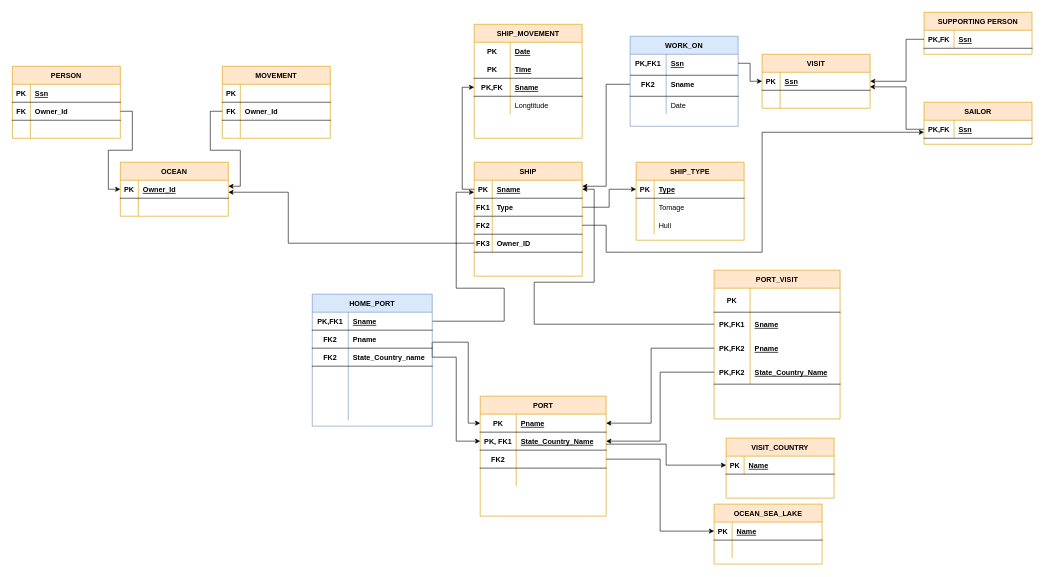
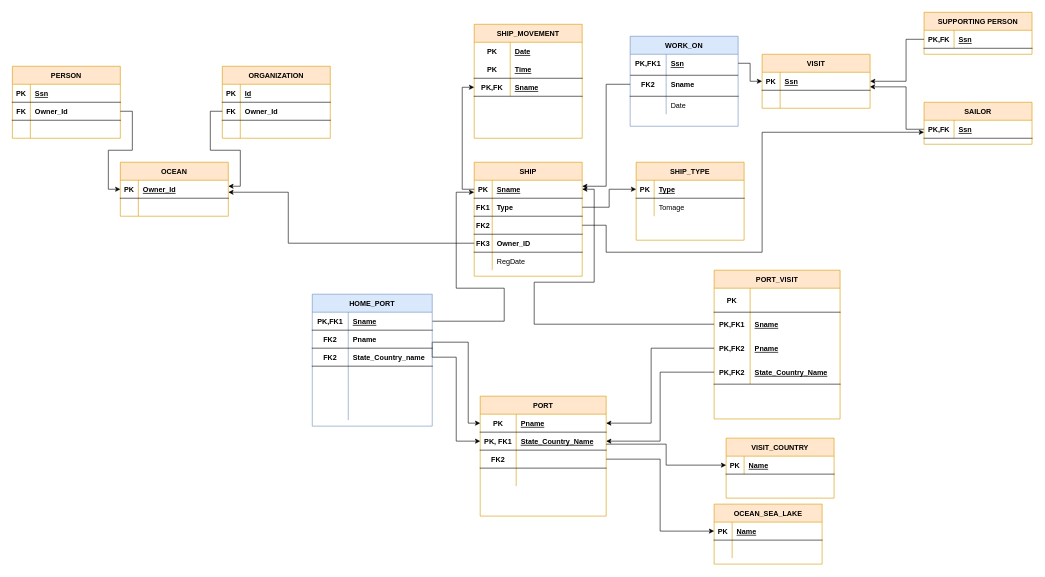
node "MOVEMENT": label "MOVEMENT" -> "ORGANIZATION"
node "Id": added
node "Longtitude": removed
node "Hull": removed
node "RegDate": added
